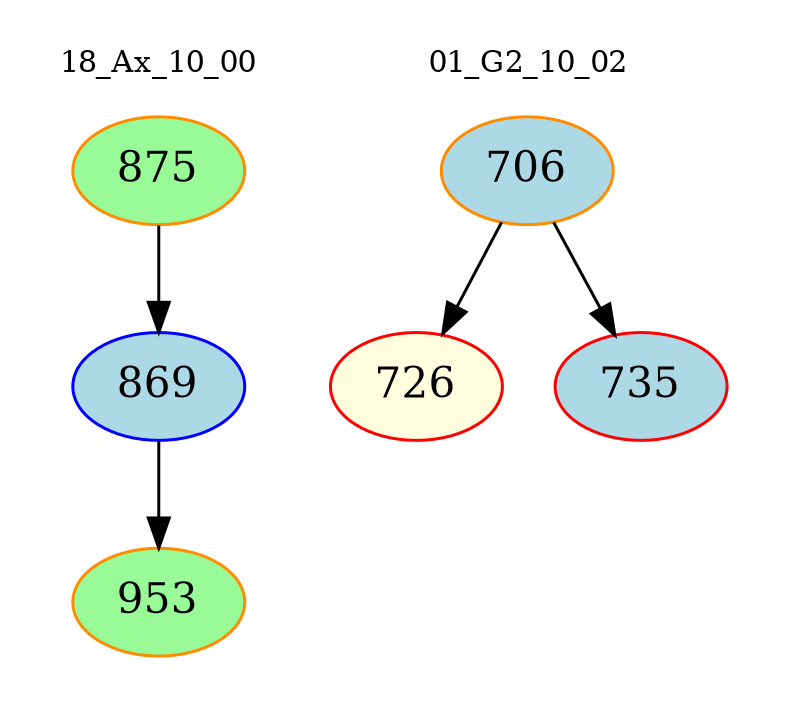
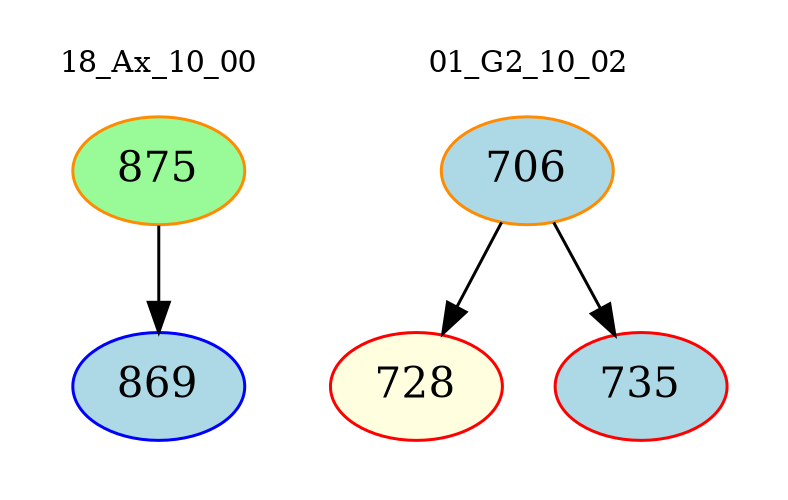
node "726": label "726" -> "728"
node "953": removed
